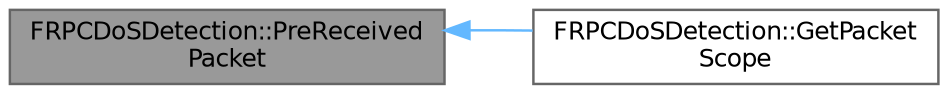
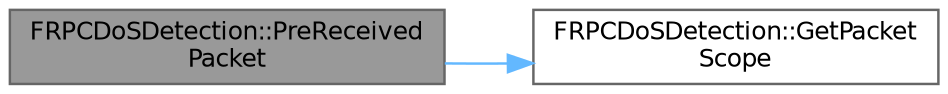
edge "FRPCDoSDetection::GetPacket Scope" -> "FRPCDoSDetection::PreReceived Packet": reversed
